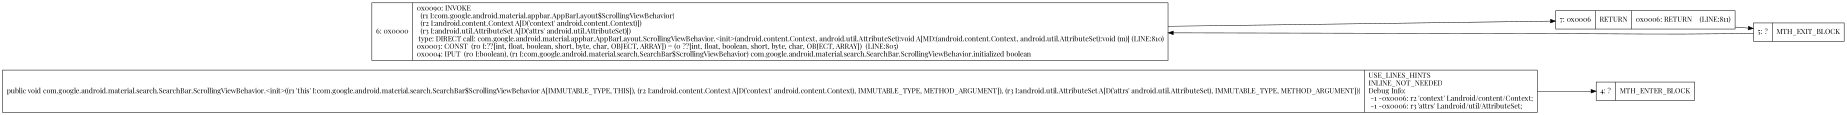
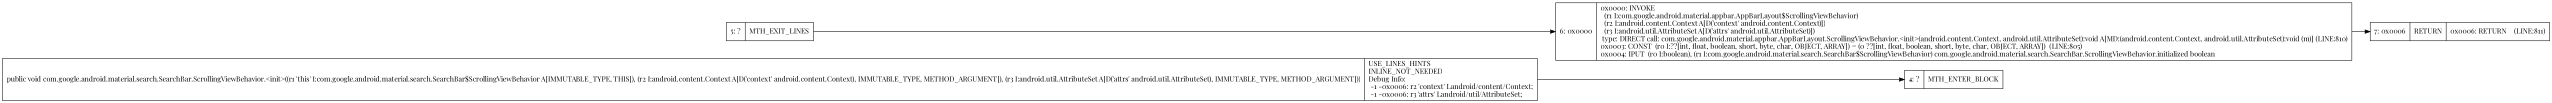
node "6: 0x0000": text "0x0090: INVOKE" -> "0x0000: INVOKE"
edge "7: 0x0006" -> "5: ?": removed
node "5: ?": text "MTH_EXIT_BLOCK" -> "MTH_EXIT_LINES"
